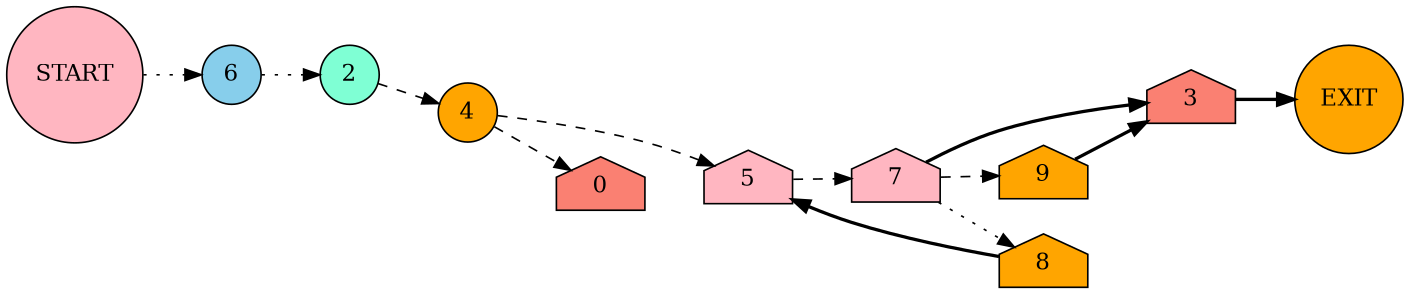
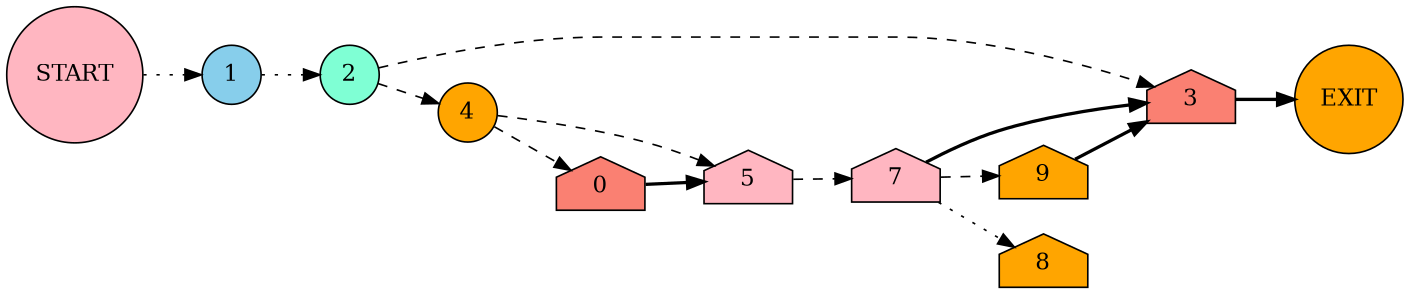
edge "2" -> "3": added
node "6": label "6" -> "1"
edge "8" -> "5": now "0" -> "5"
